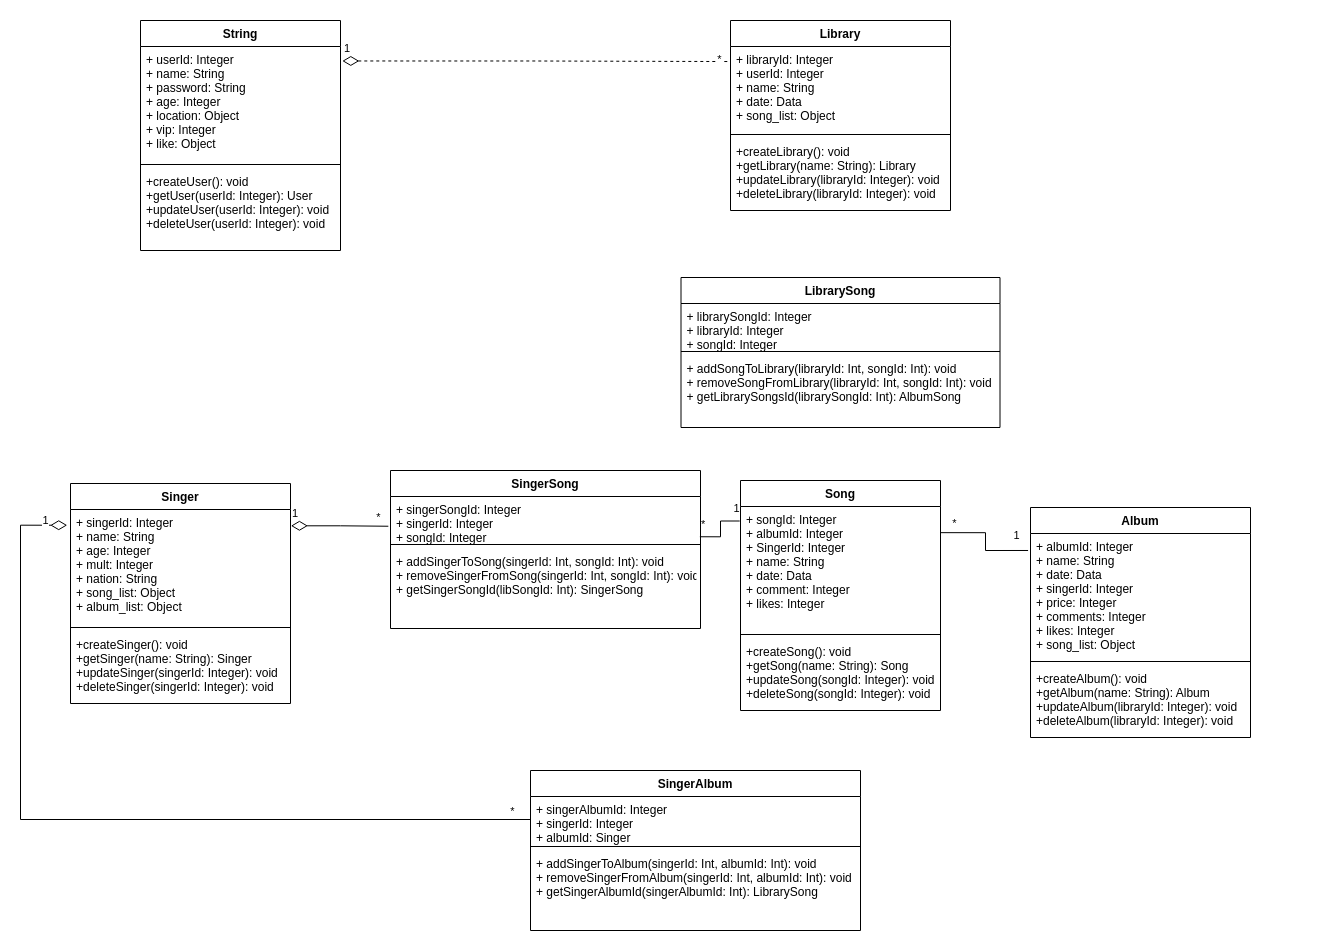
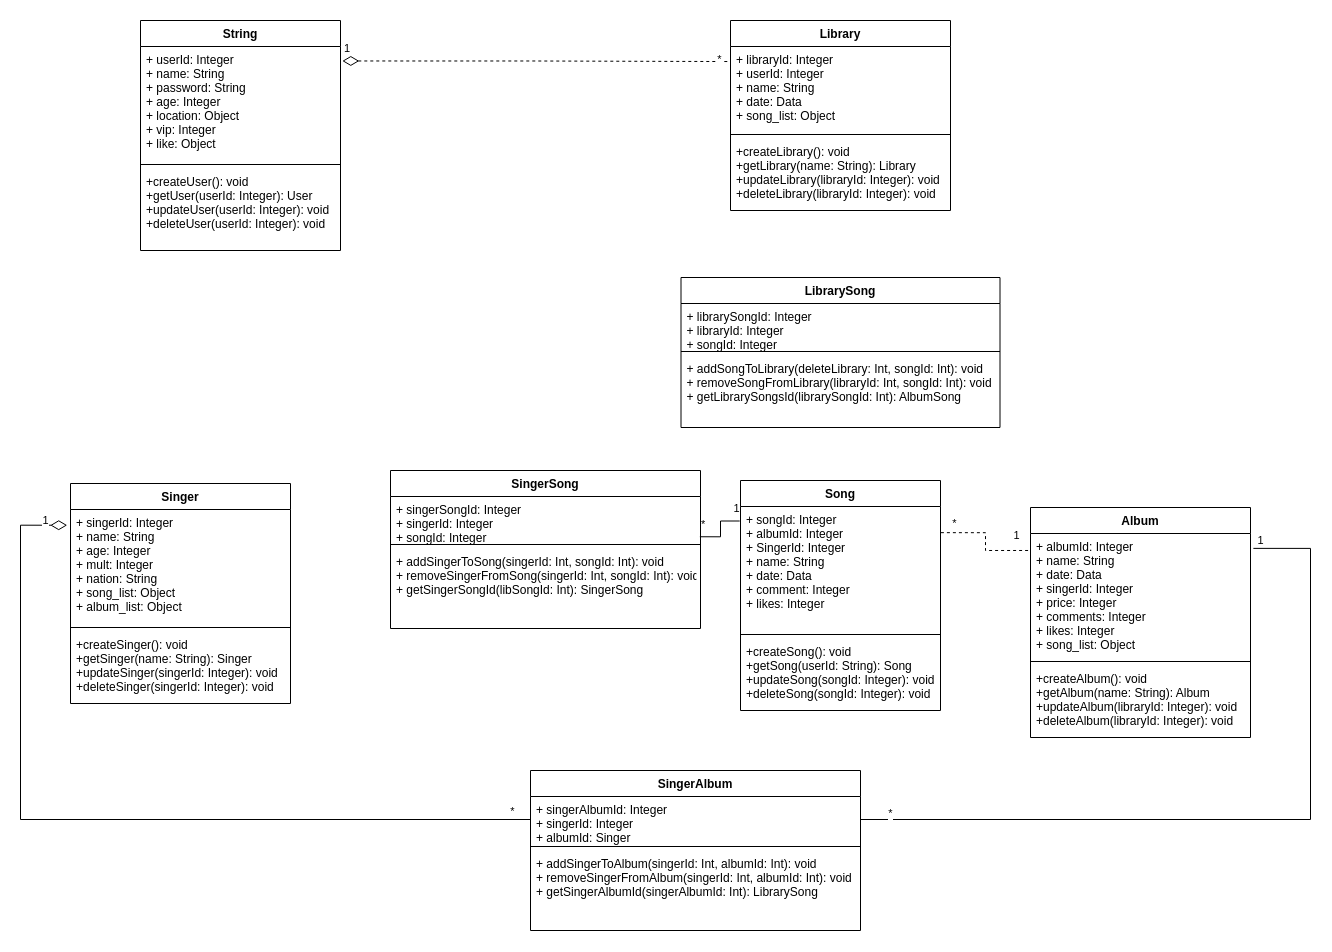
node "+ addSongToLibrary(libraryId: Int, songId: Int): void + removeSongFromLibrary(libraryId: Int, songId: Int): void + getLibrarySongsId(librarySongId: Int): AlbumSong": label "+ addSongToLibrary(libraryId: Int, songId: Int): void + removeSongFromLibrary(libraryId: Int, songId: Int): void + getLibrarySongsId(librarySongId: Int): AlbumSong" -> "+ addSongToLibrary(deleteLibrary: Int, songId: Int): void + removeSongFromLibrary(libraryId: Int, songId: Int): void + getLibrarySongsId(librarySongId: Int): AlbumSong"
edge "+ singerSongId: Integer + singerId: Integer + songId: Integer" -> "+ singerId: Integer + name: String + age: Integer + mult: Integer + nation: String + song_list: Object + album_list: Object": removed, labels "*", "1"
edge "+ songId: Integer + albumId: Integer + SingerId: Integer + name: String + date: Data + comment: Integer + likes: Integer" -- "+ albumId: Integer + name: String + date: Data + singerId: Integer + price: Integer + comments: Integer + likes: Integer + song_list: Object": style solid -> dashed
node "+createSong(): void +getSong(name: String): Song +updateSong(songId: Integer): void +deleteSong(songId: Integer): void": label "+createSong(): void +getSong(name: String): Song +updateSong(songId: Integer): void +deleteSong(songId: Integer): void" -> "+createSong(): void +getSong(userId: String): Song +updateSong(songId: Integer): void +deleteSong(songId: Integer): void"
edge "+ albumId: Integer + name: String + date: Data + singerId: Integer + price: Integer + comments: Integer + likes: Integer + song_list: Object" -- "+ singerAlbumId: Integer + singerId: Integer + albumId: Singer": added, labels "1", "*"
